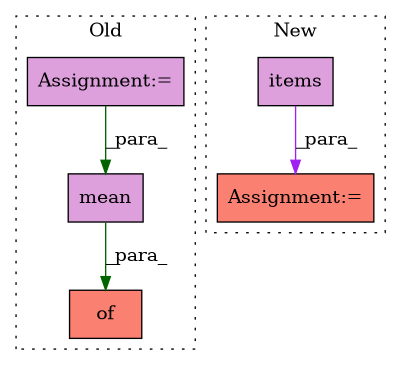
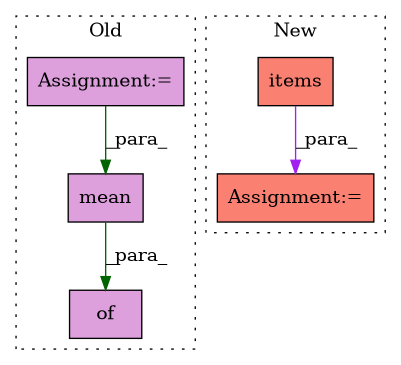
node "items": fillcolor plum -> salmon
node "of": fillcolor salmon -> plum
